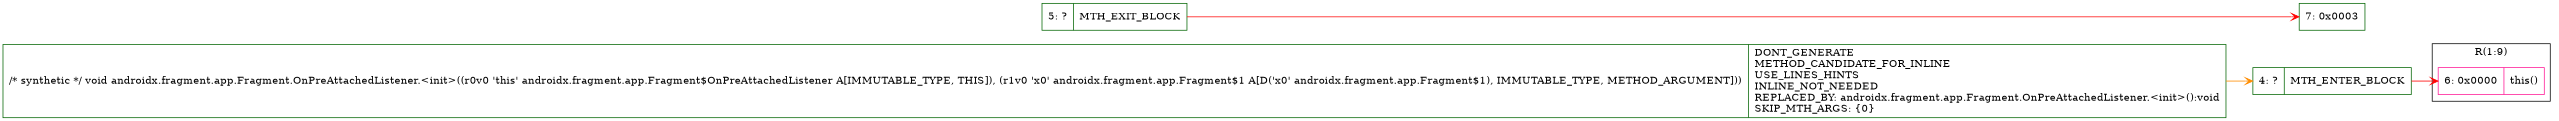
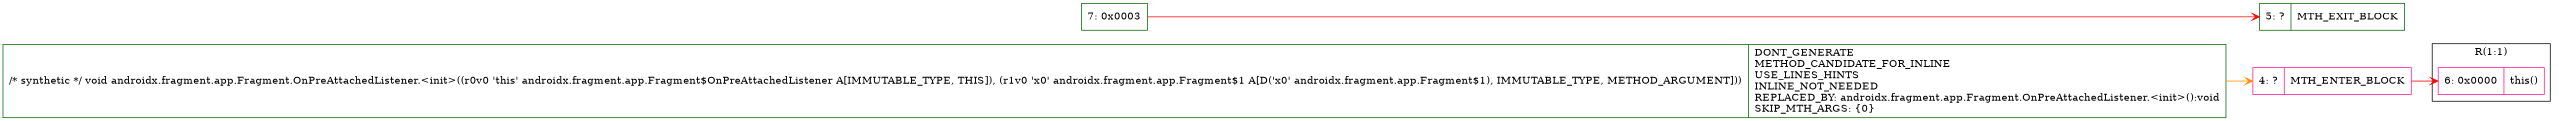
edge "5: ?" -> "7: 0x0003": reversed
cluster "R(1:9)": label "R(1:9)" -> "R(1:1)"
node "4: ?": color darkgreen -> deeppink
